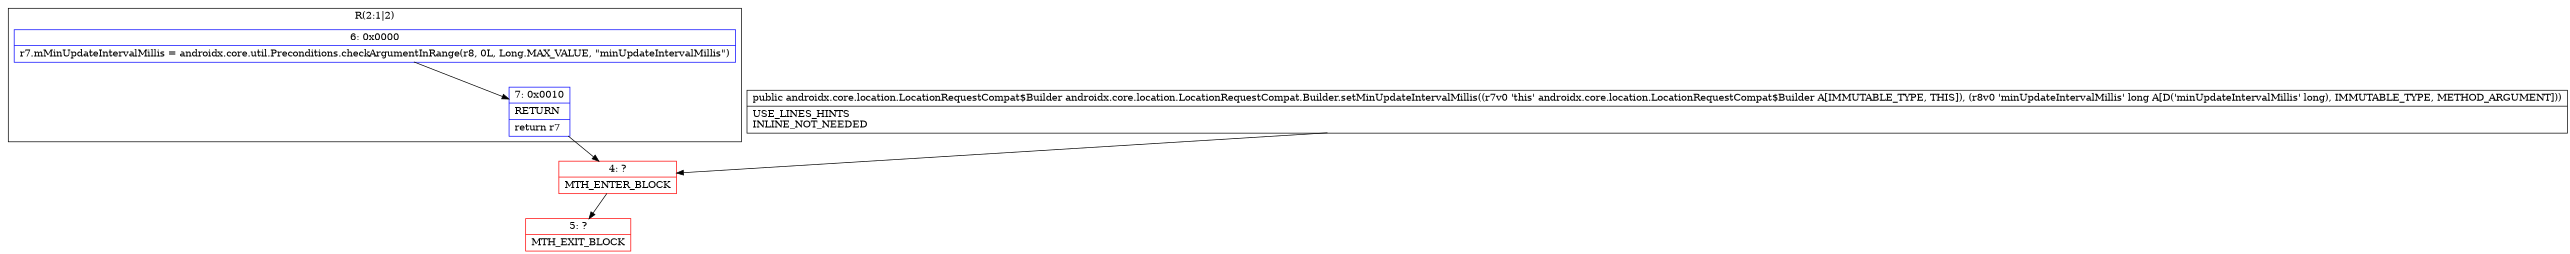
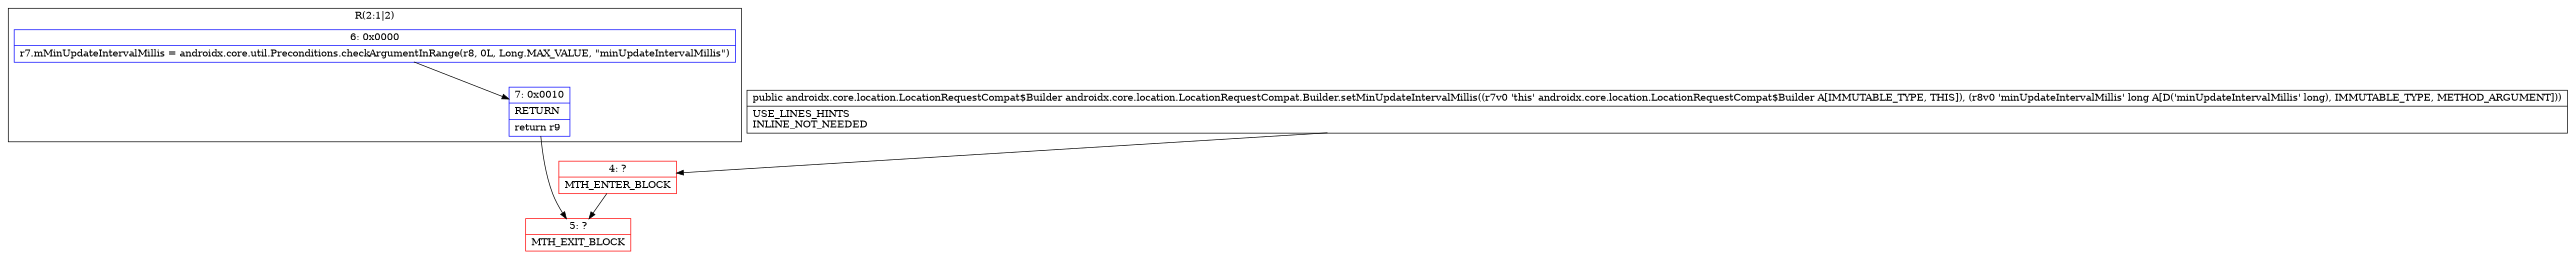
node "7: 0x0010": text "return r7" -> "return r9"
edge "7: 0x0010" -> "4: ?": now "7: 0x0010" -> "5: ?"
